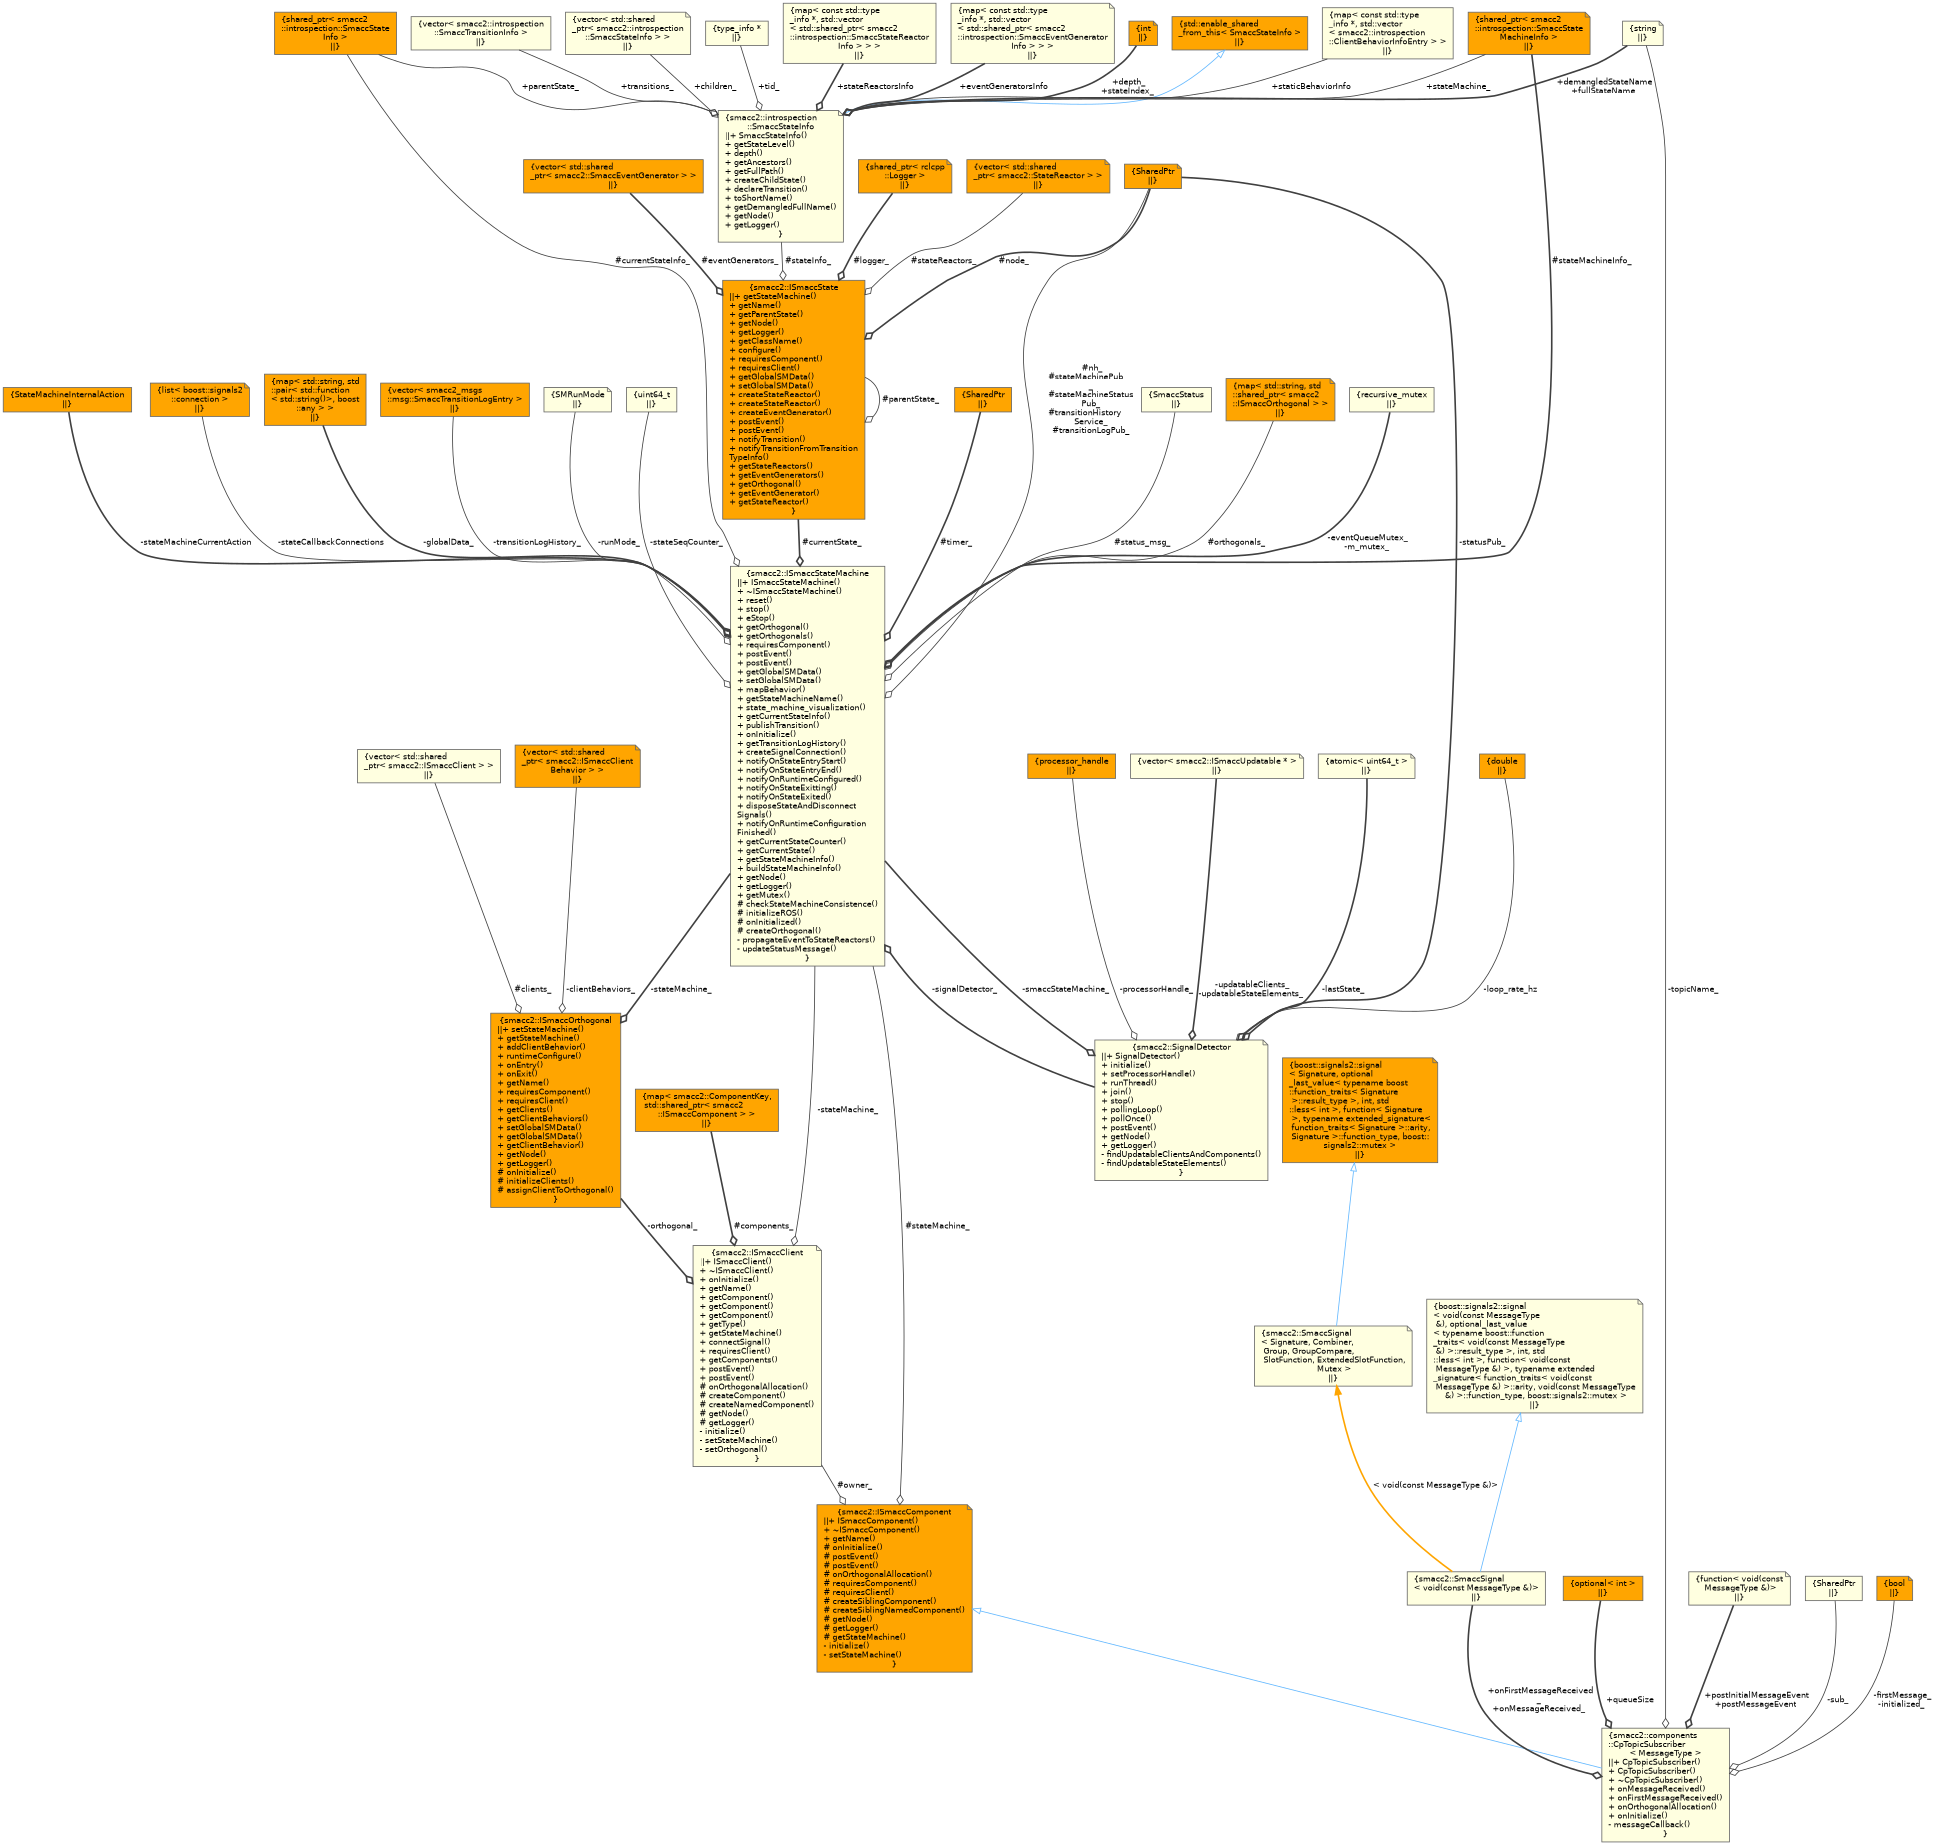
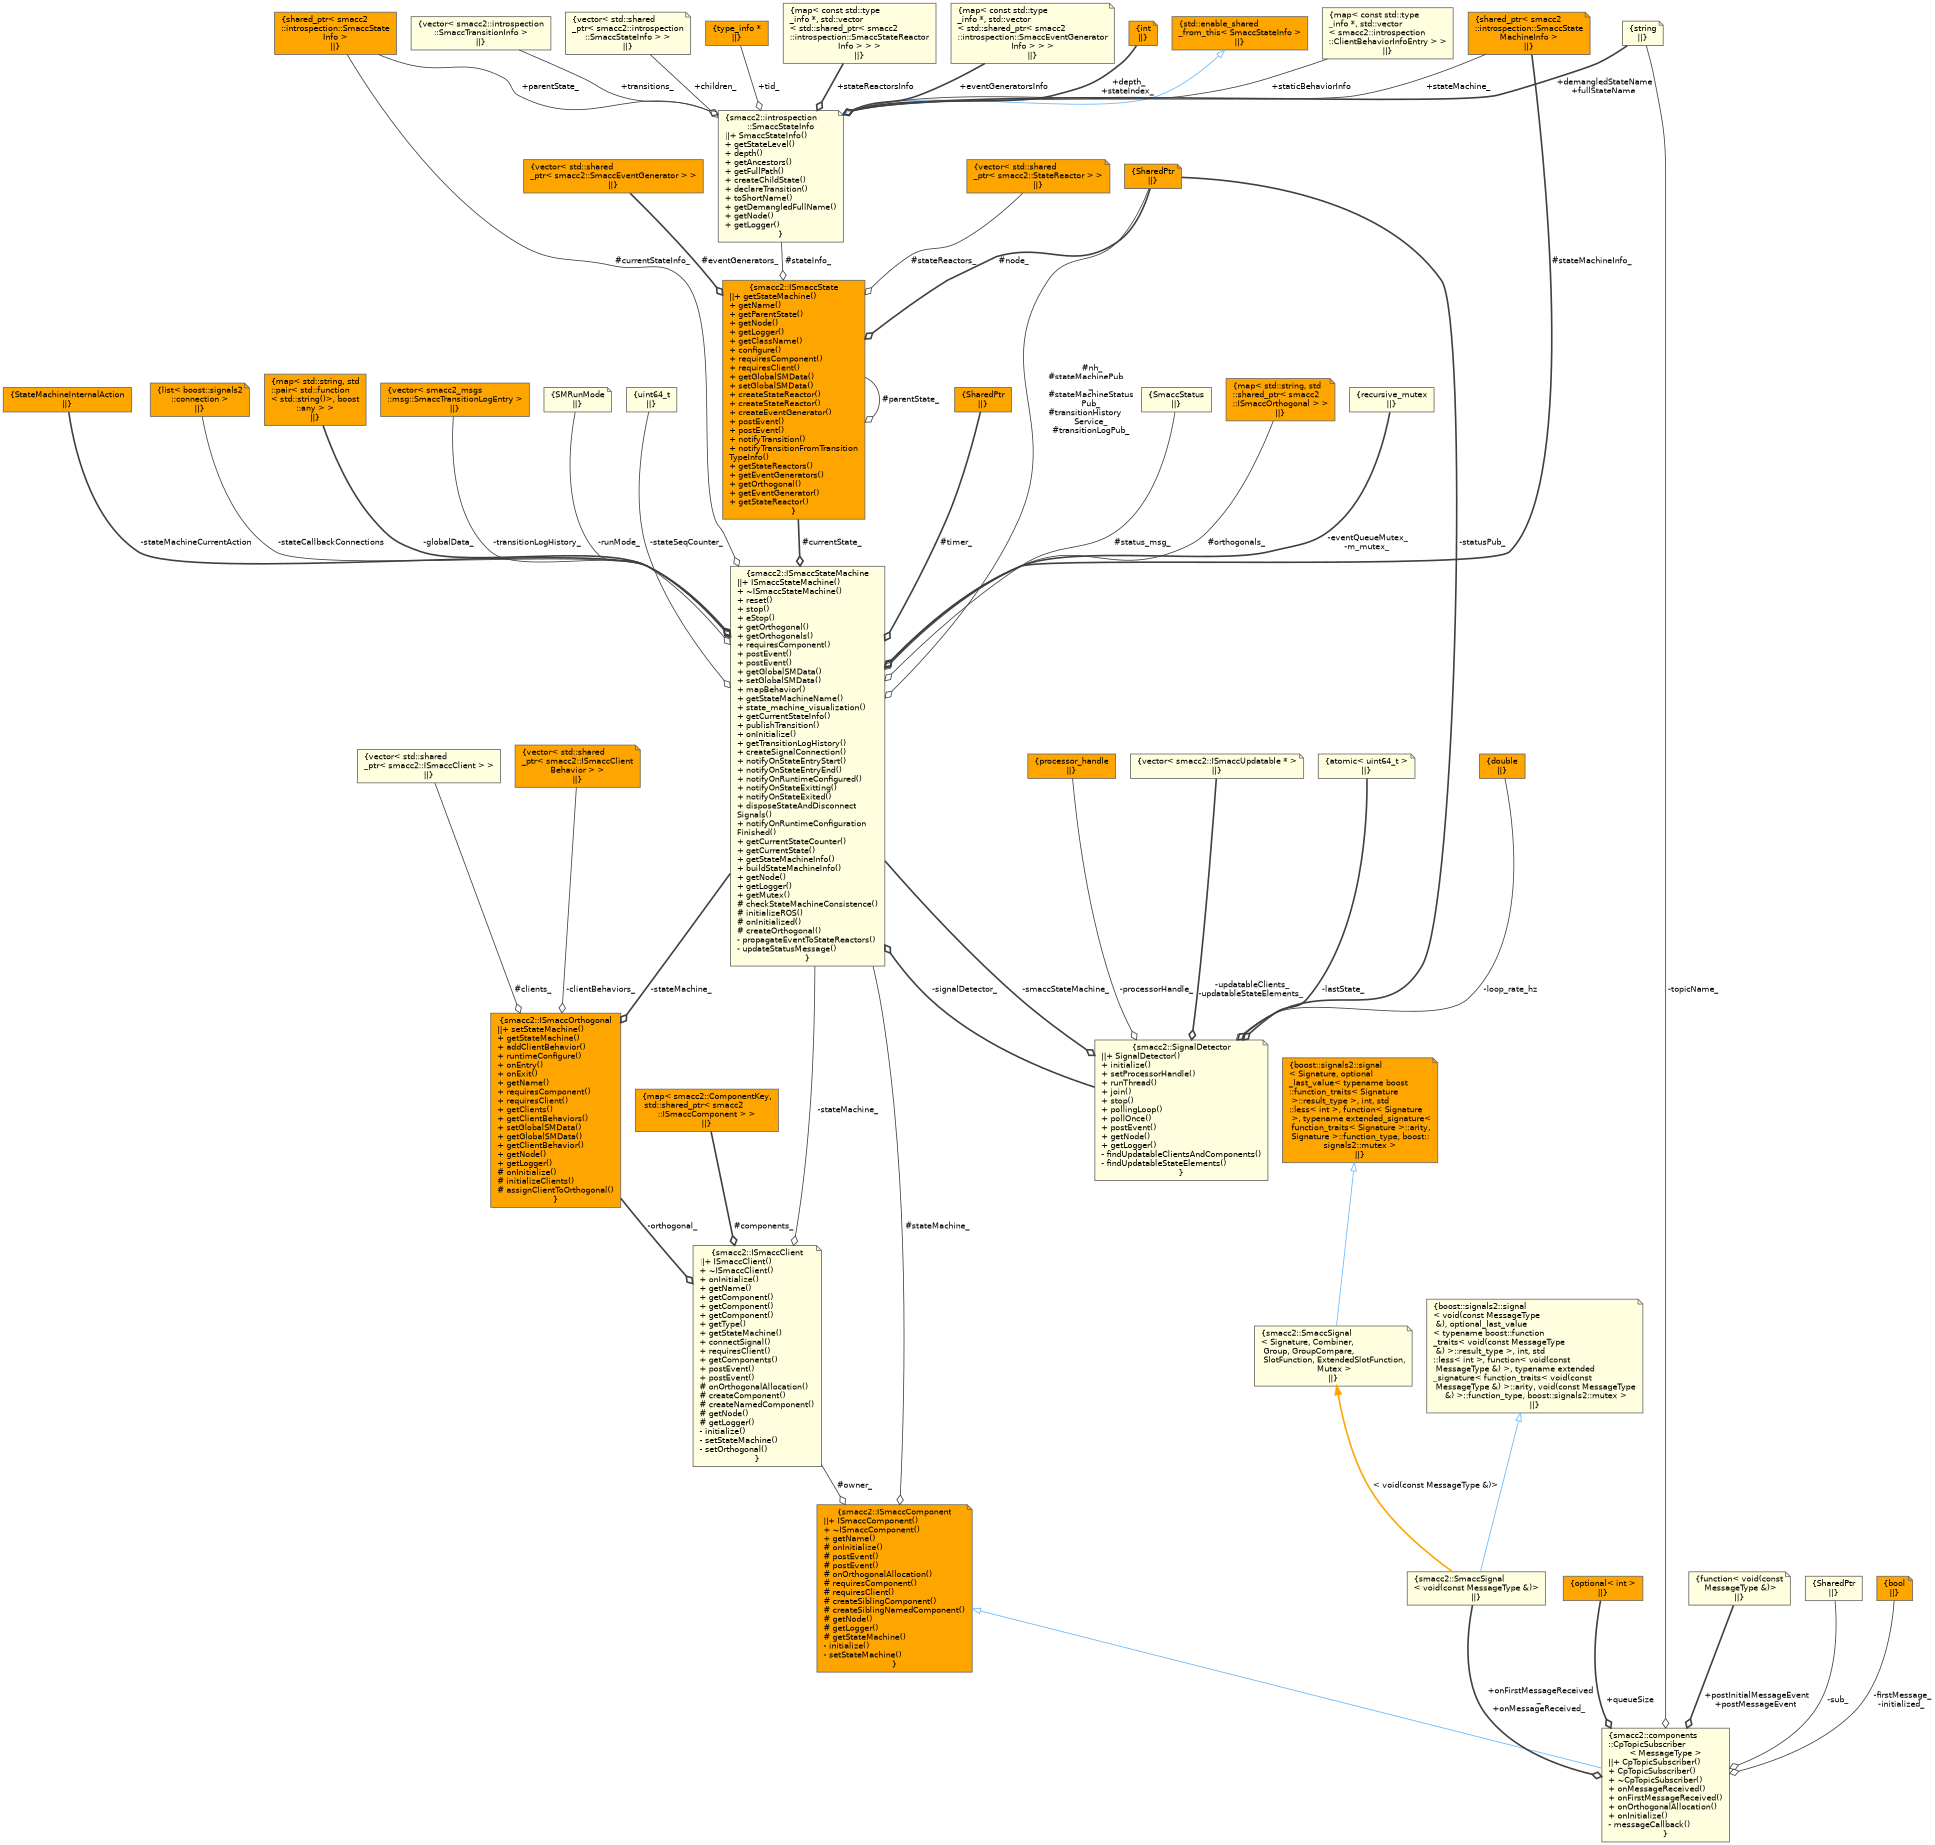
node "{type_info * ||}": fillcolor lightyellow -> orange
node "{shared_ptr< rclcpp ::Logger > ||}": removed
